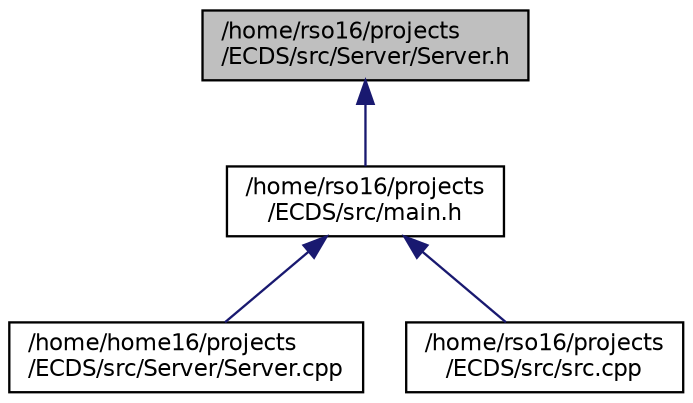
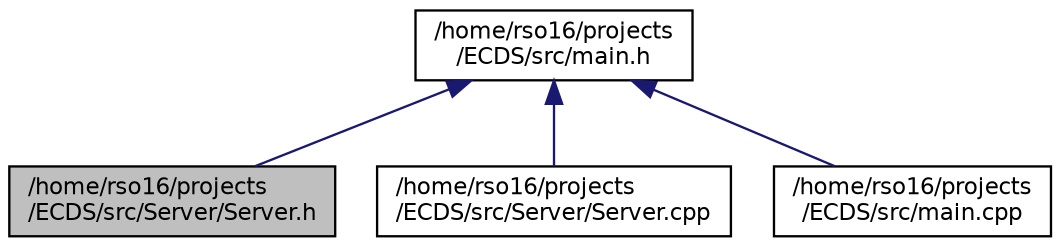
edge "/home/rso16/projects /ECDS/src/main.h" -> "/home/rso16/projects /ECDS/src/Server/Server.h": reversed
node "/home/home16/projects /ECDS/src/Server/Server.cpp": label "/home/home16/projects /ECDS/src/Server/Server.cpp" -> "/home/rso16/projects /ECDS/src/Server/Server.cpp"
node "/home/rso16/projects /ECDS/src/src.cpp": label "/home/rso16/projects /ECDS/src/src.cpp" -> "/home/rso16/projects /ECDS/src/main.cpp"
